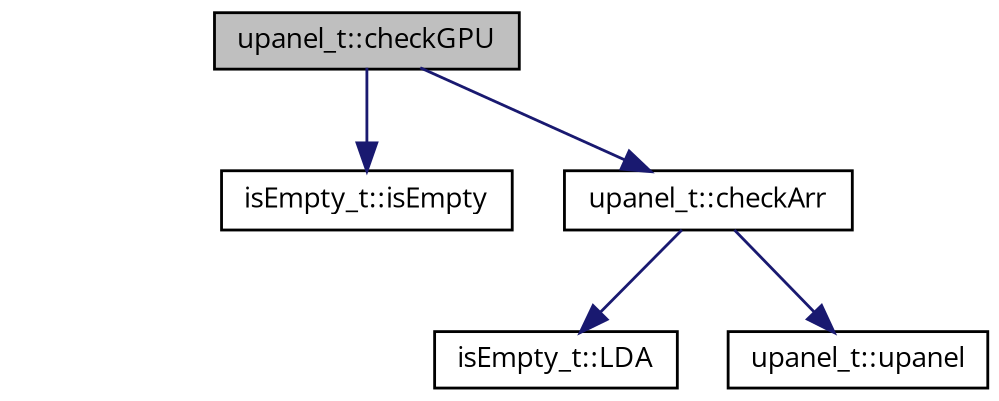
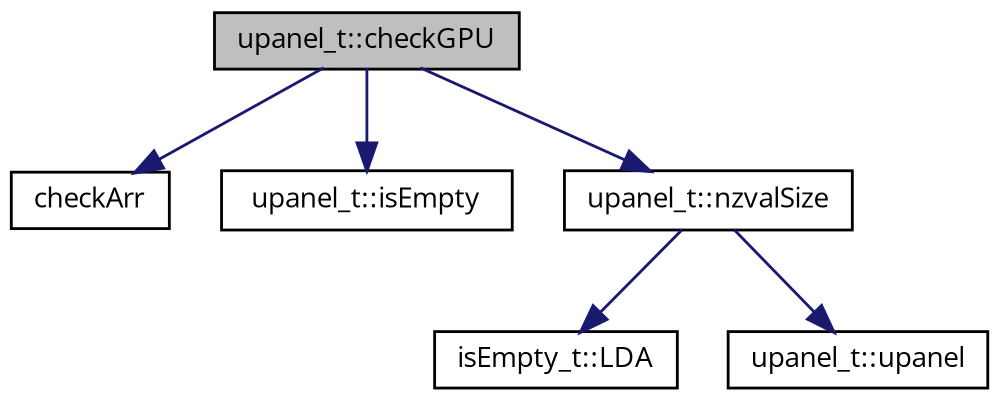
node "checkArr": added
node "isEmpty_t::isEmpty": label "isEmpty_t::isEmpty" -> "upanel_t::isEmpty"
node "upanel_t::checkArr": label "upanel_t::checkArr" -> "upanel_t::nzvalSize"
